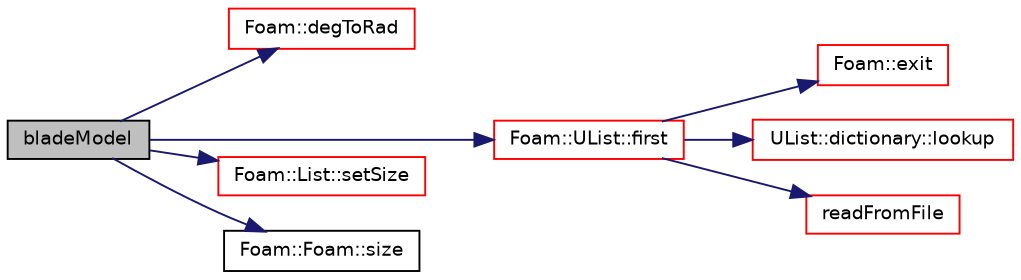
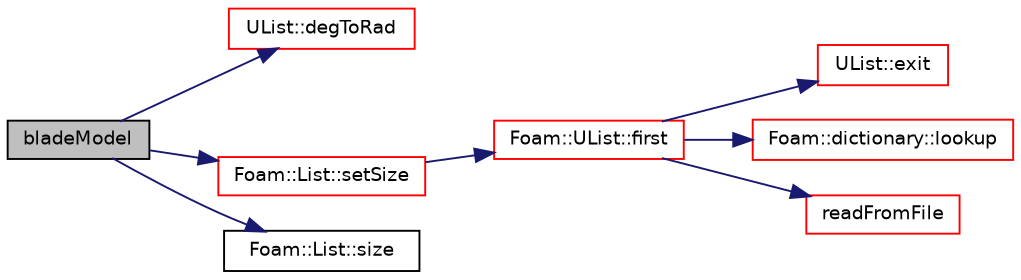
node "Foam::degToRad": label "Foam::degToRad" -> "UList::degToRad"
node "Foam::exit": label "Foam::exit" -> "UList::exit"
edge "bladeModel" -> "Foam::UList::first": now "Foam::List::setSize" -> "Foam::UList::first"
node "UList::dictionary::lookup": label "UList::dictionary::lookup" -> "Foam::dictionary::lookup"
node "Foam::Foam::size": label "Foam::Foam::size" -> "Foam::List::size"
